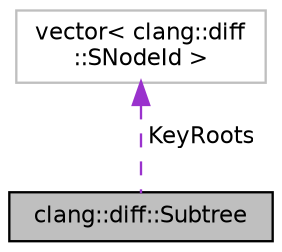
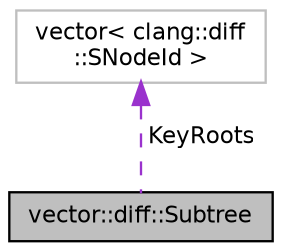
node "clang::diff::Subtree": label "clang::diff::Subtree" -> "vector::diff::Subtree"
